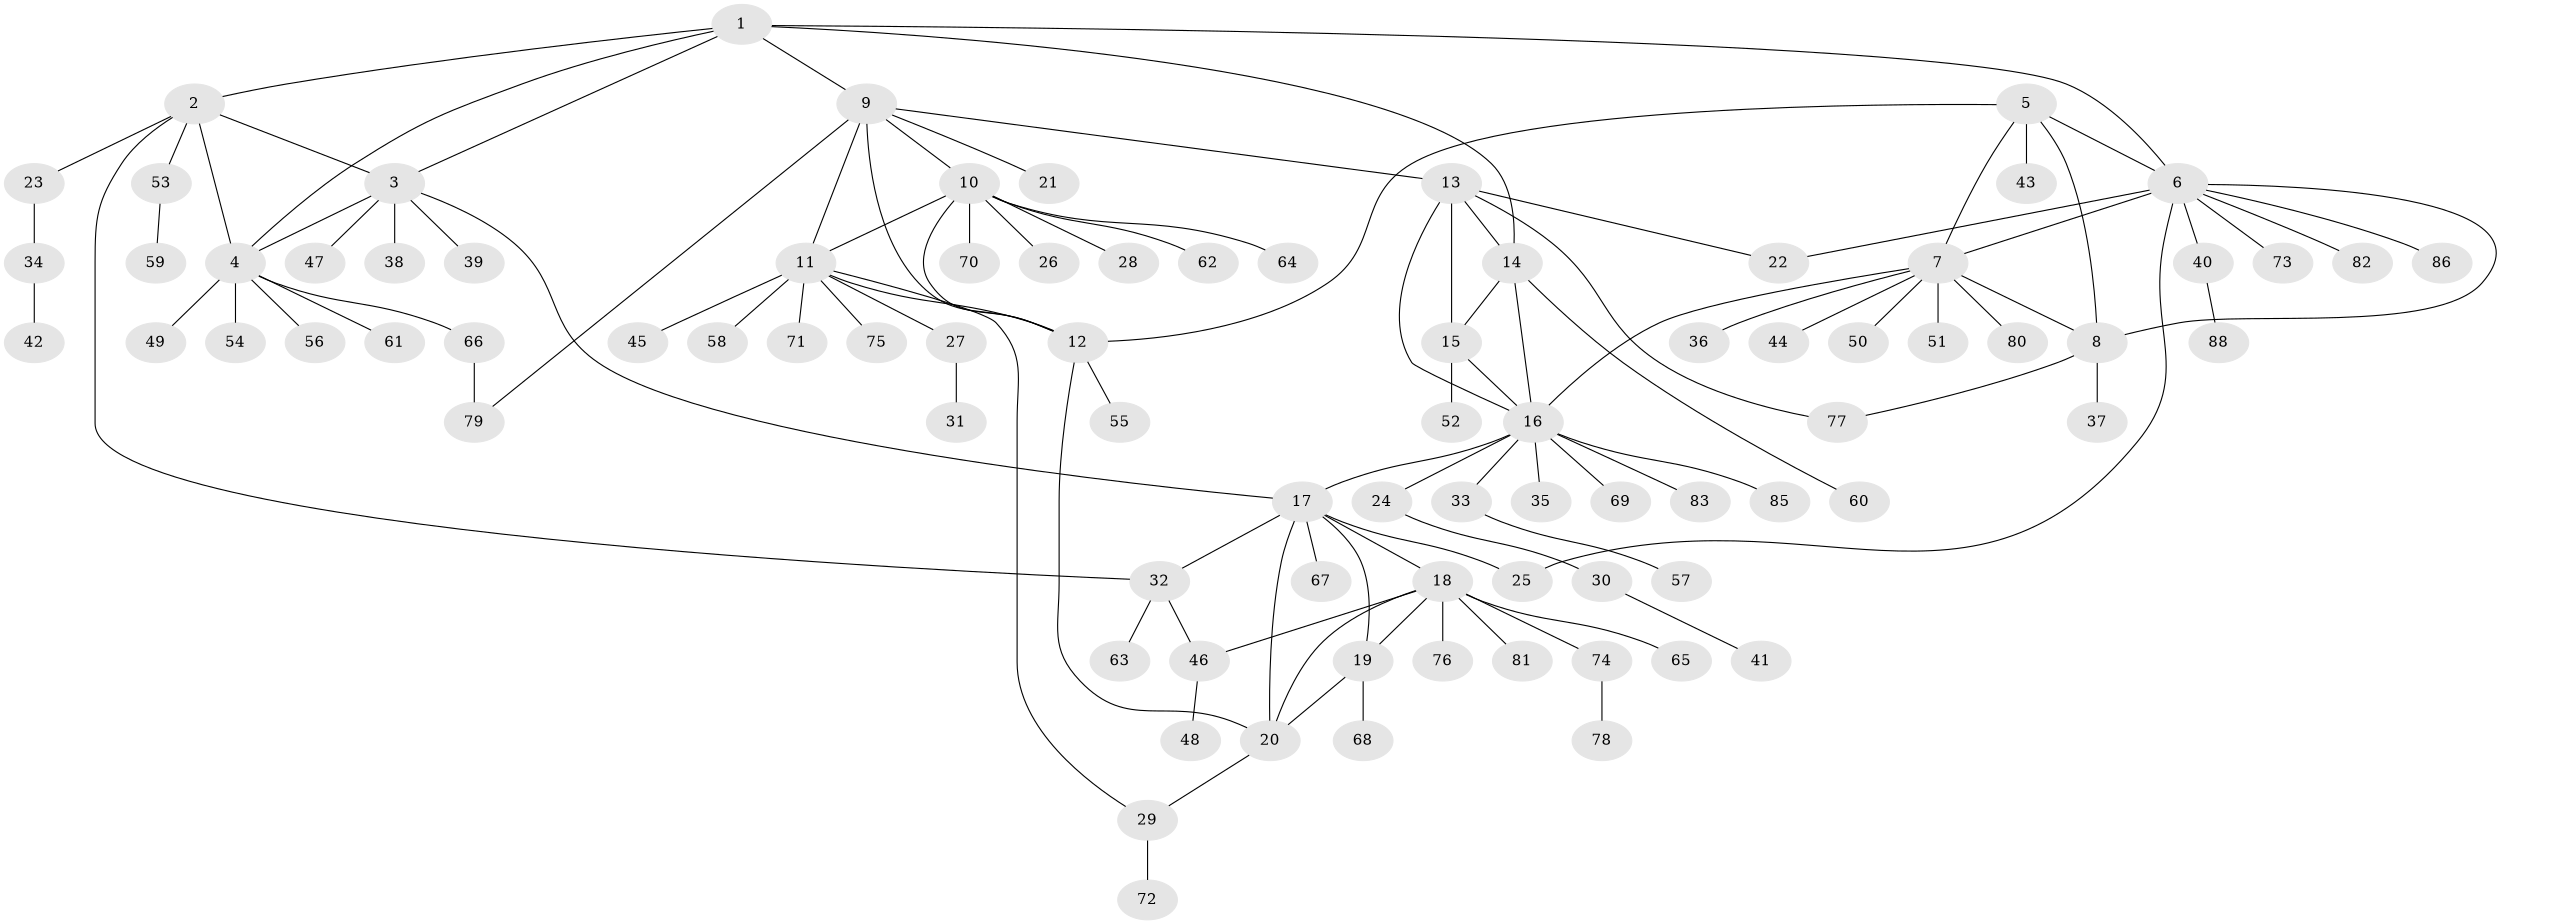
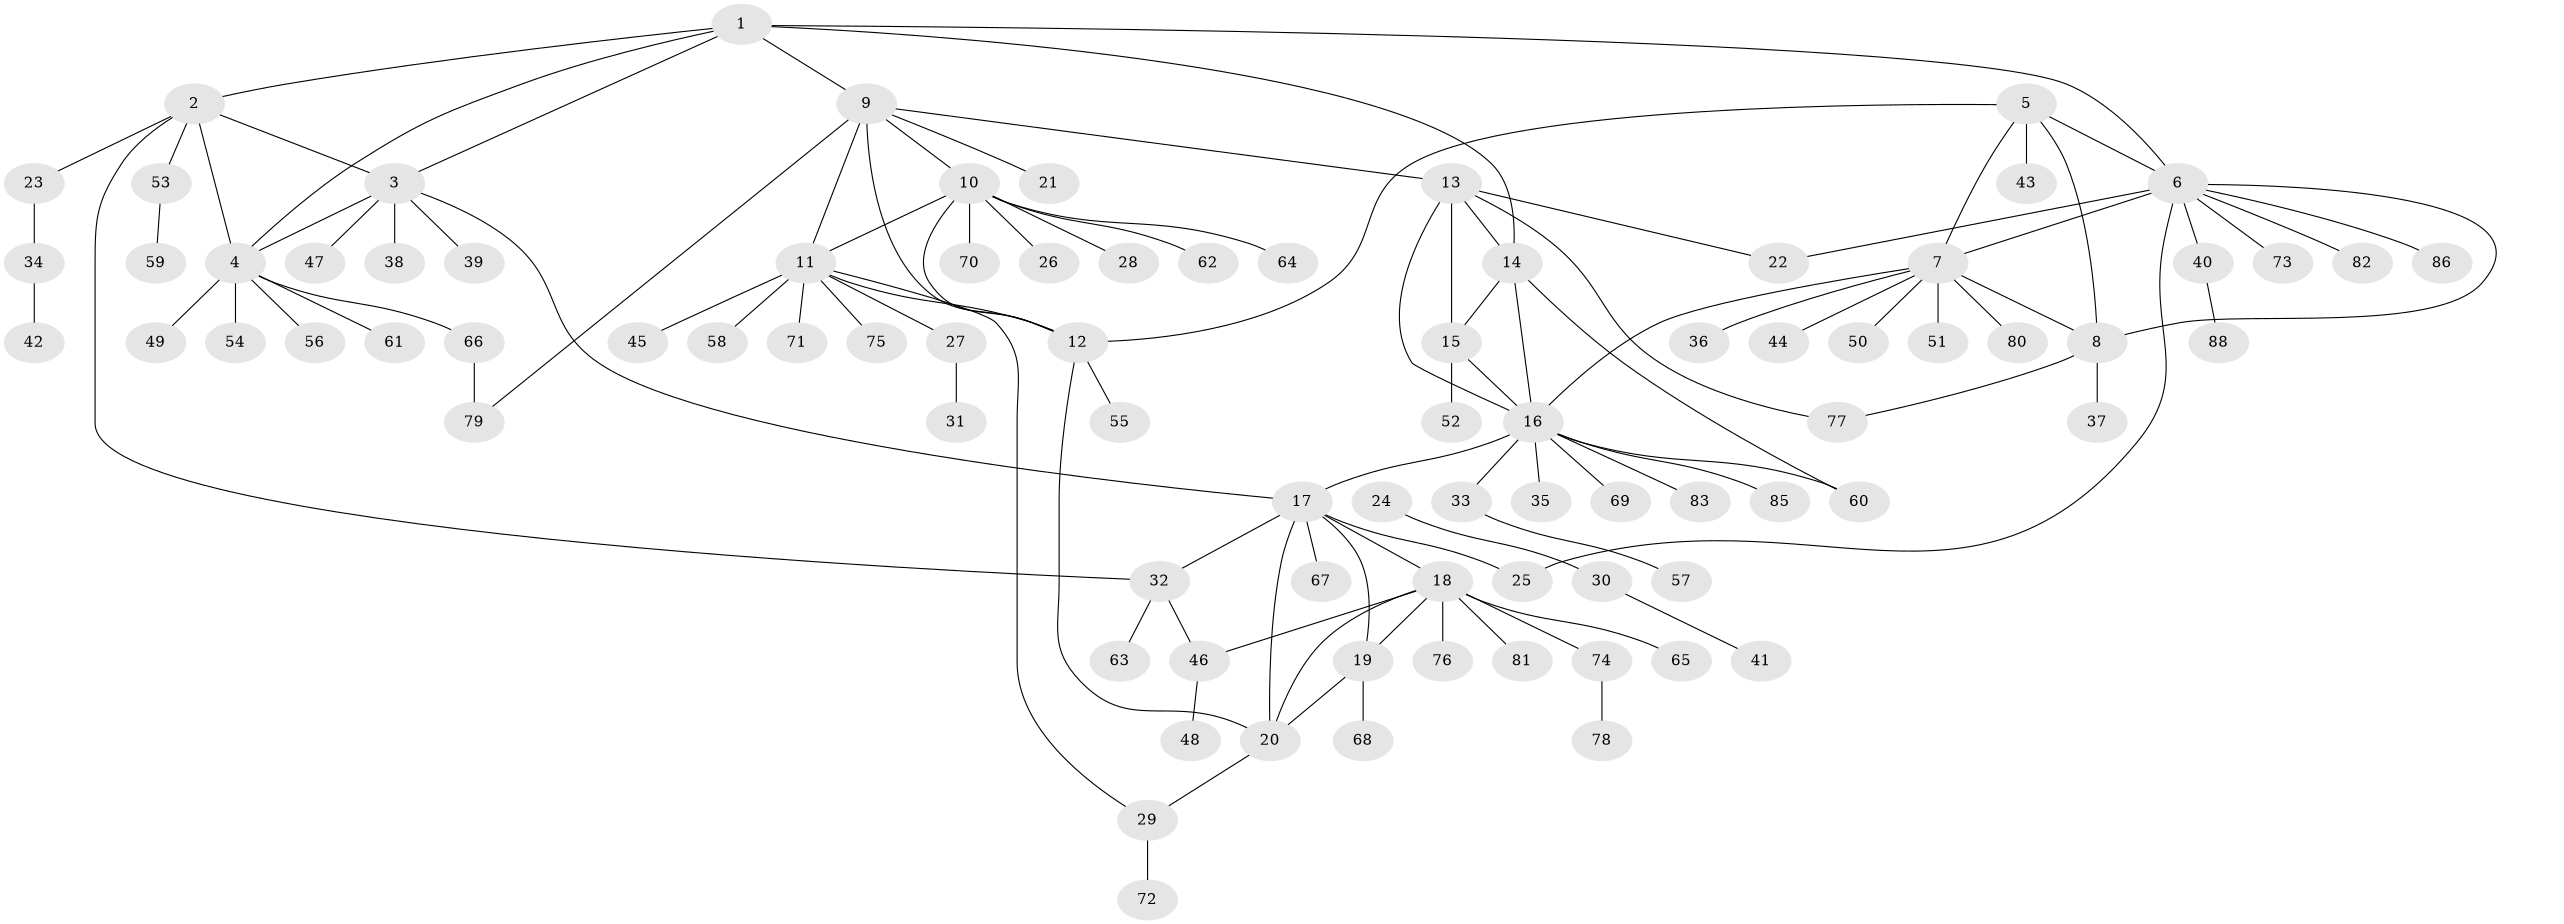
edge "16" -- "24": now "16" -- "60"
